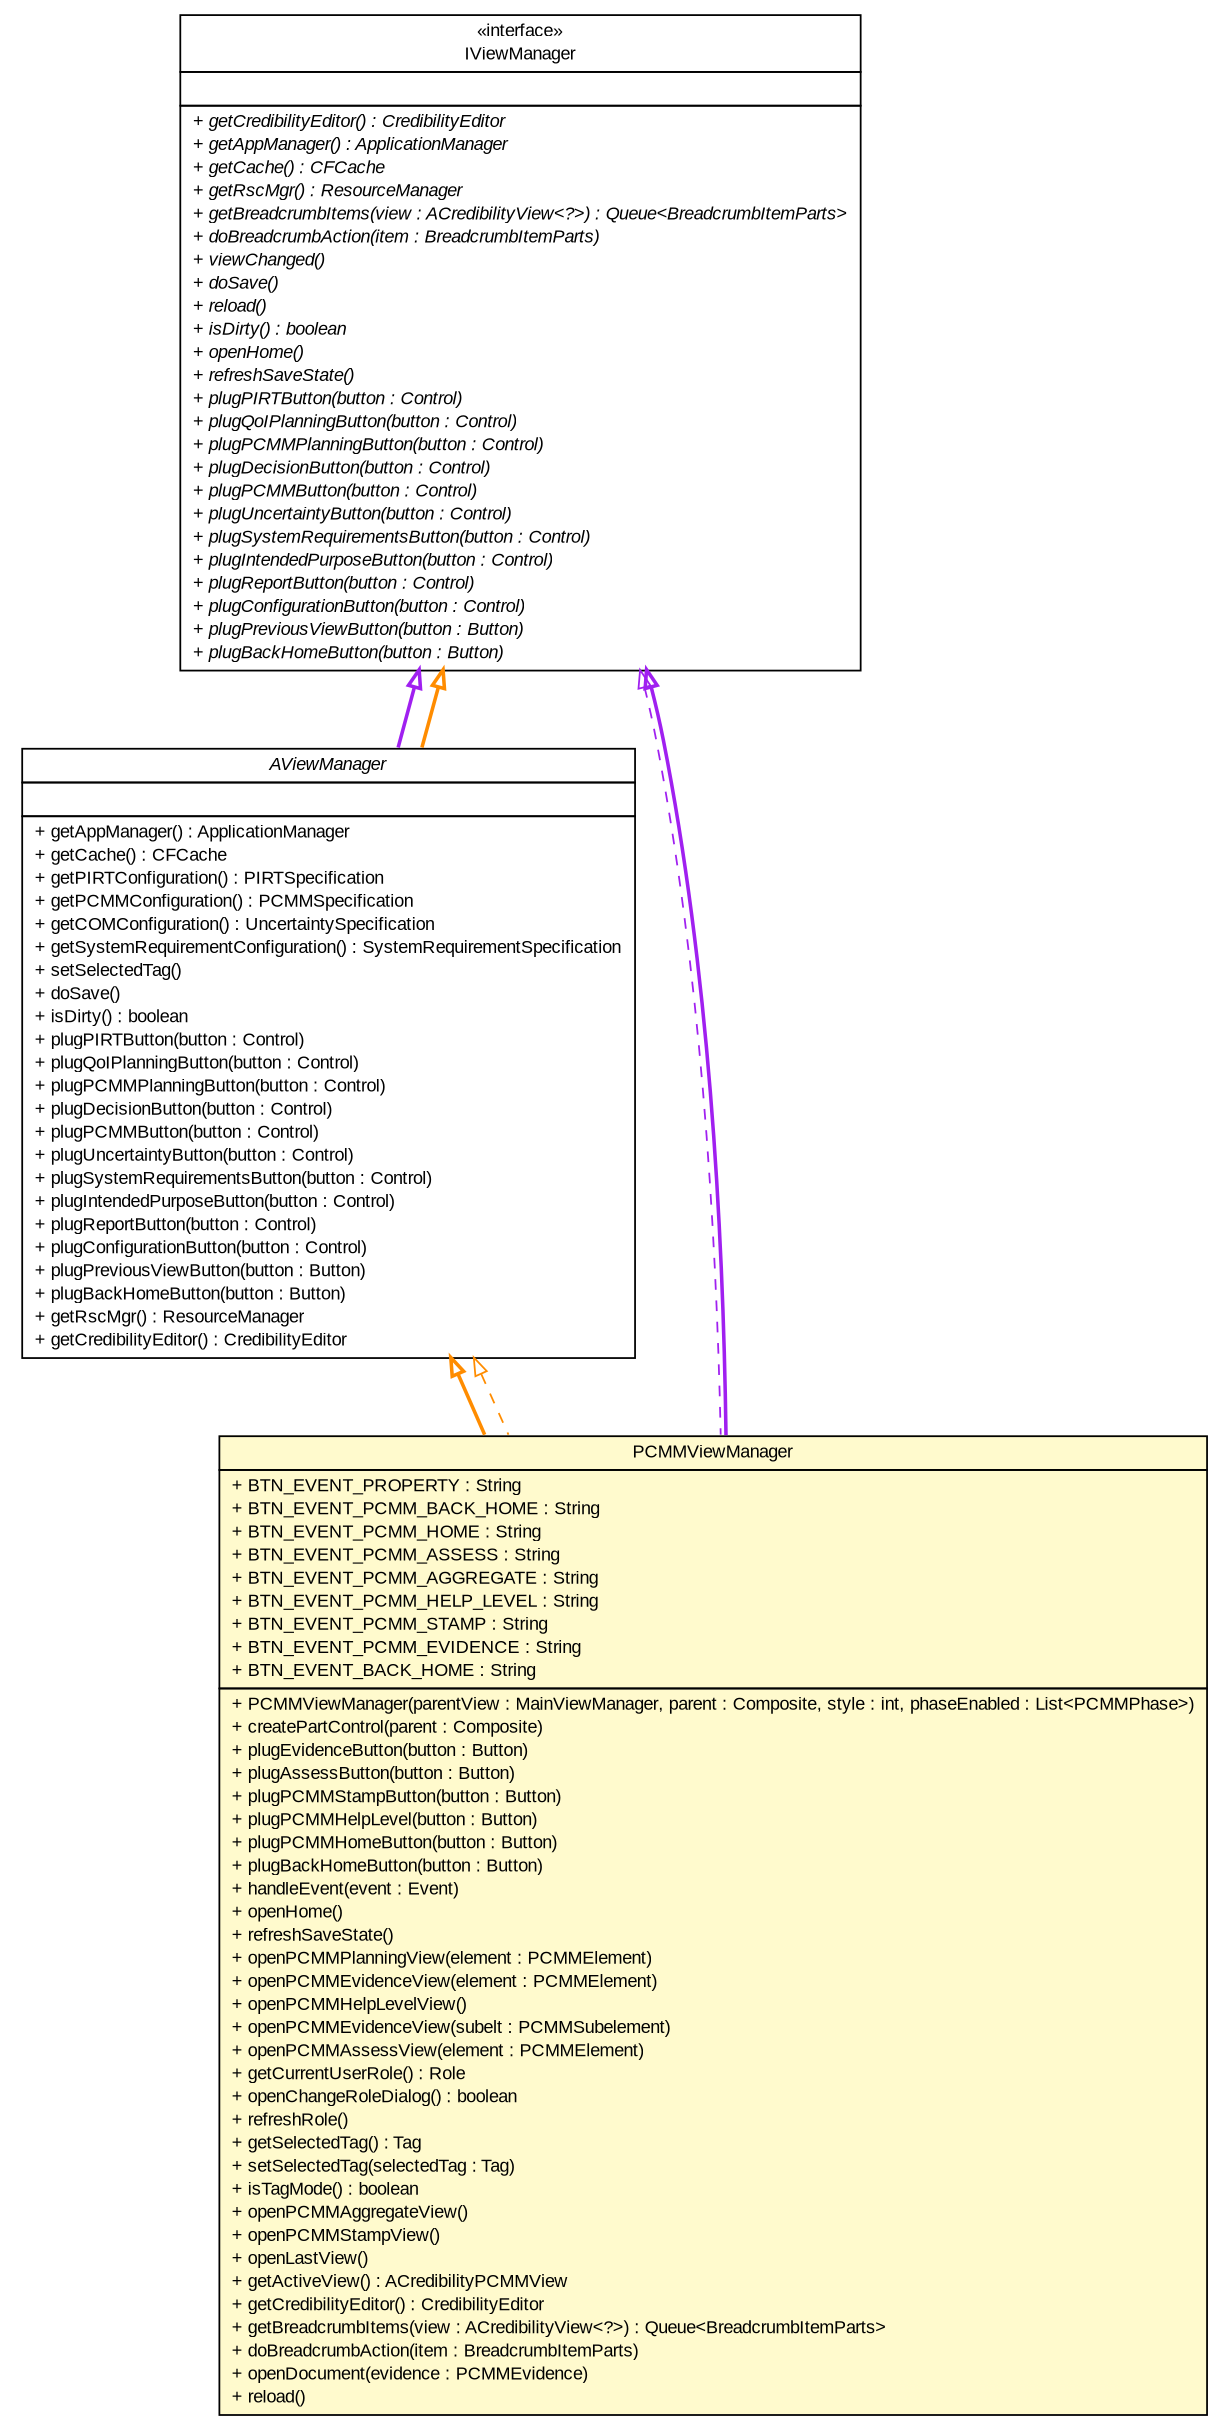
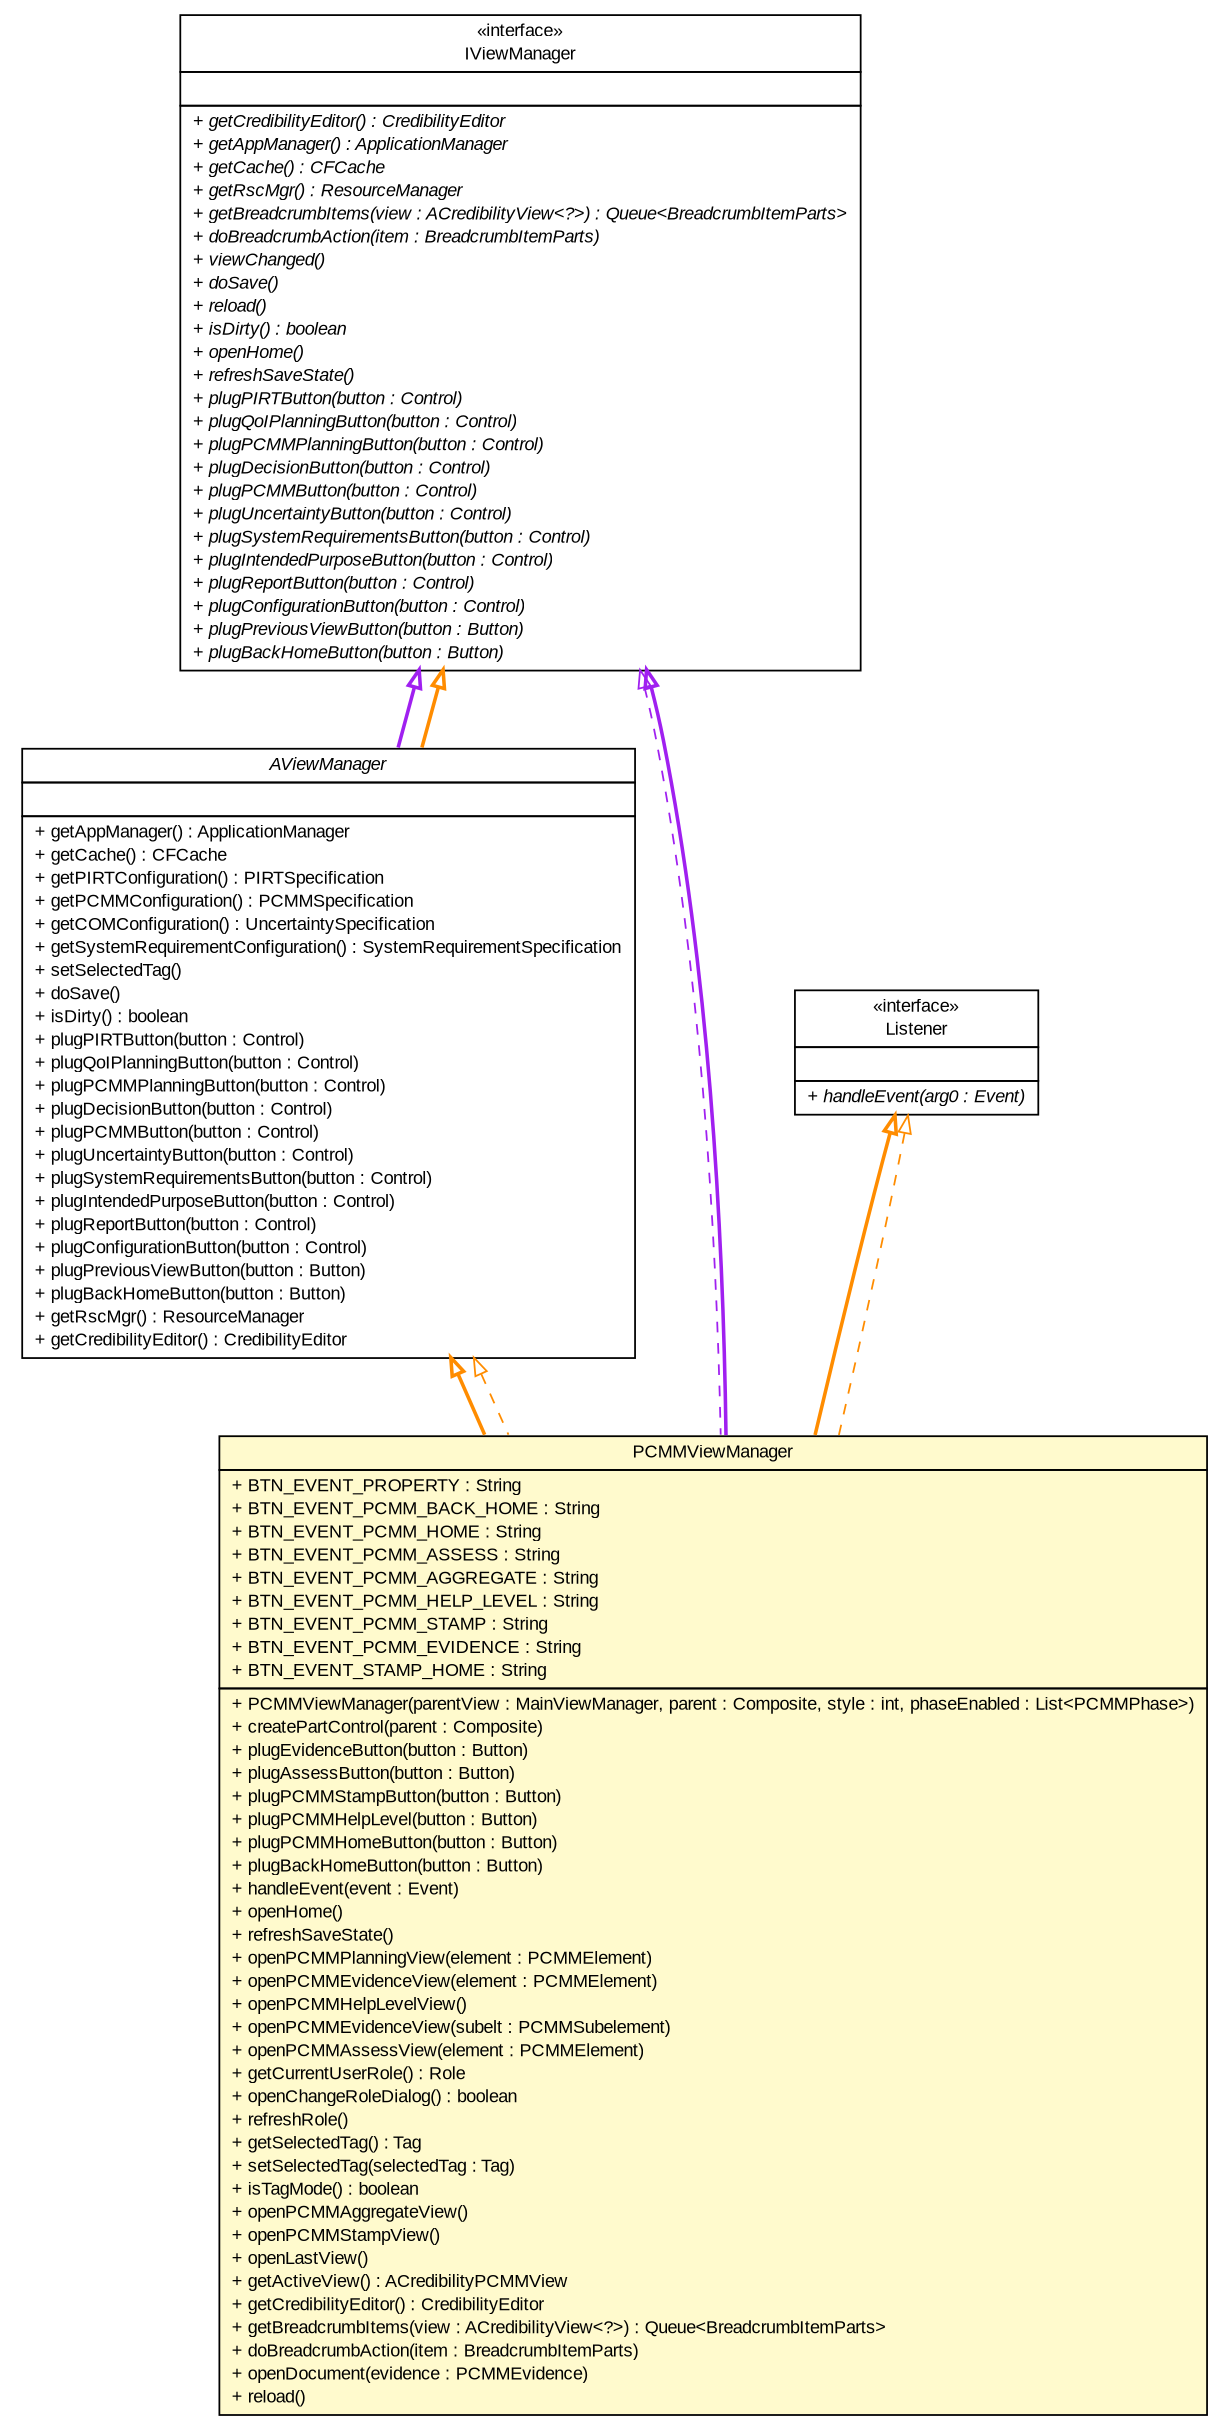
node "Listener": added
node "PCMMViewManager": text "+ BTN_EVENT_BACK_HOME : String" -> "+ BTN_EVENT_STAMP_HOME : String"
